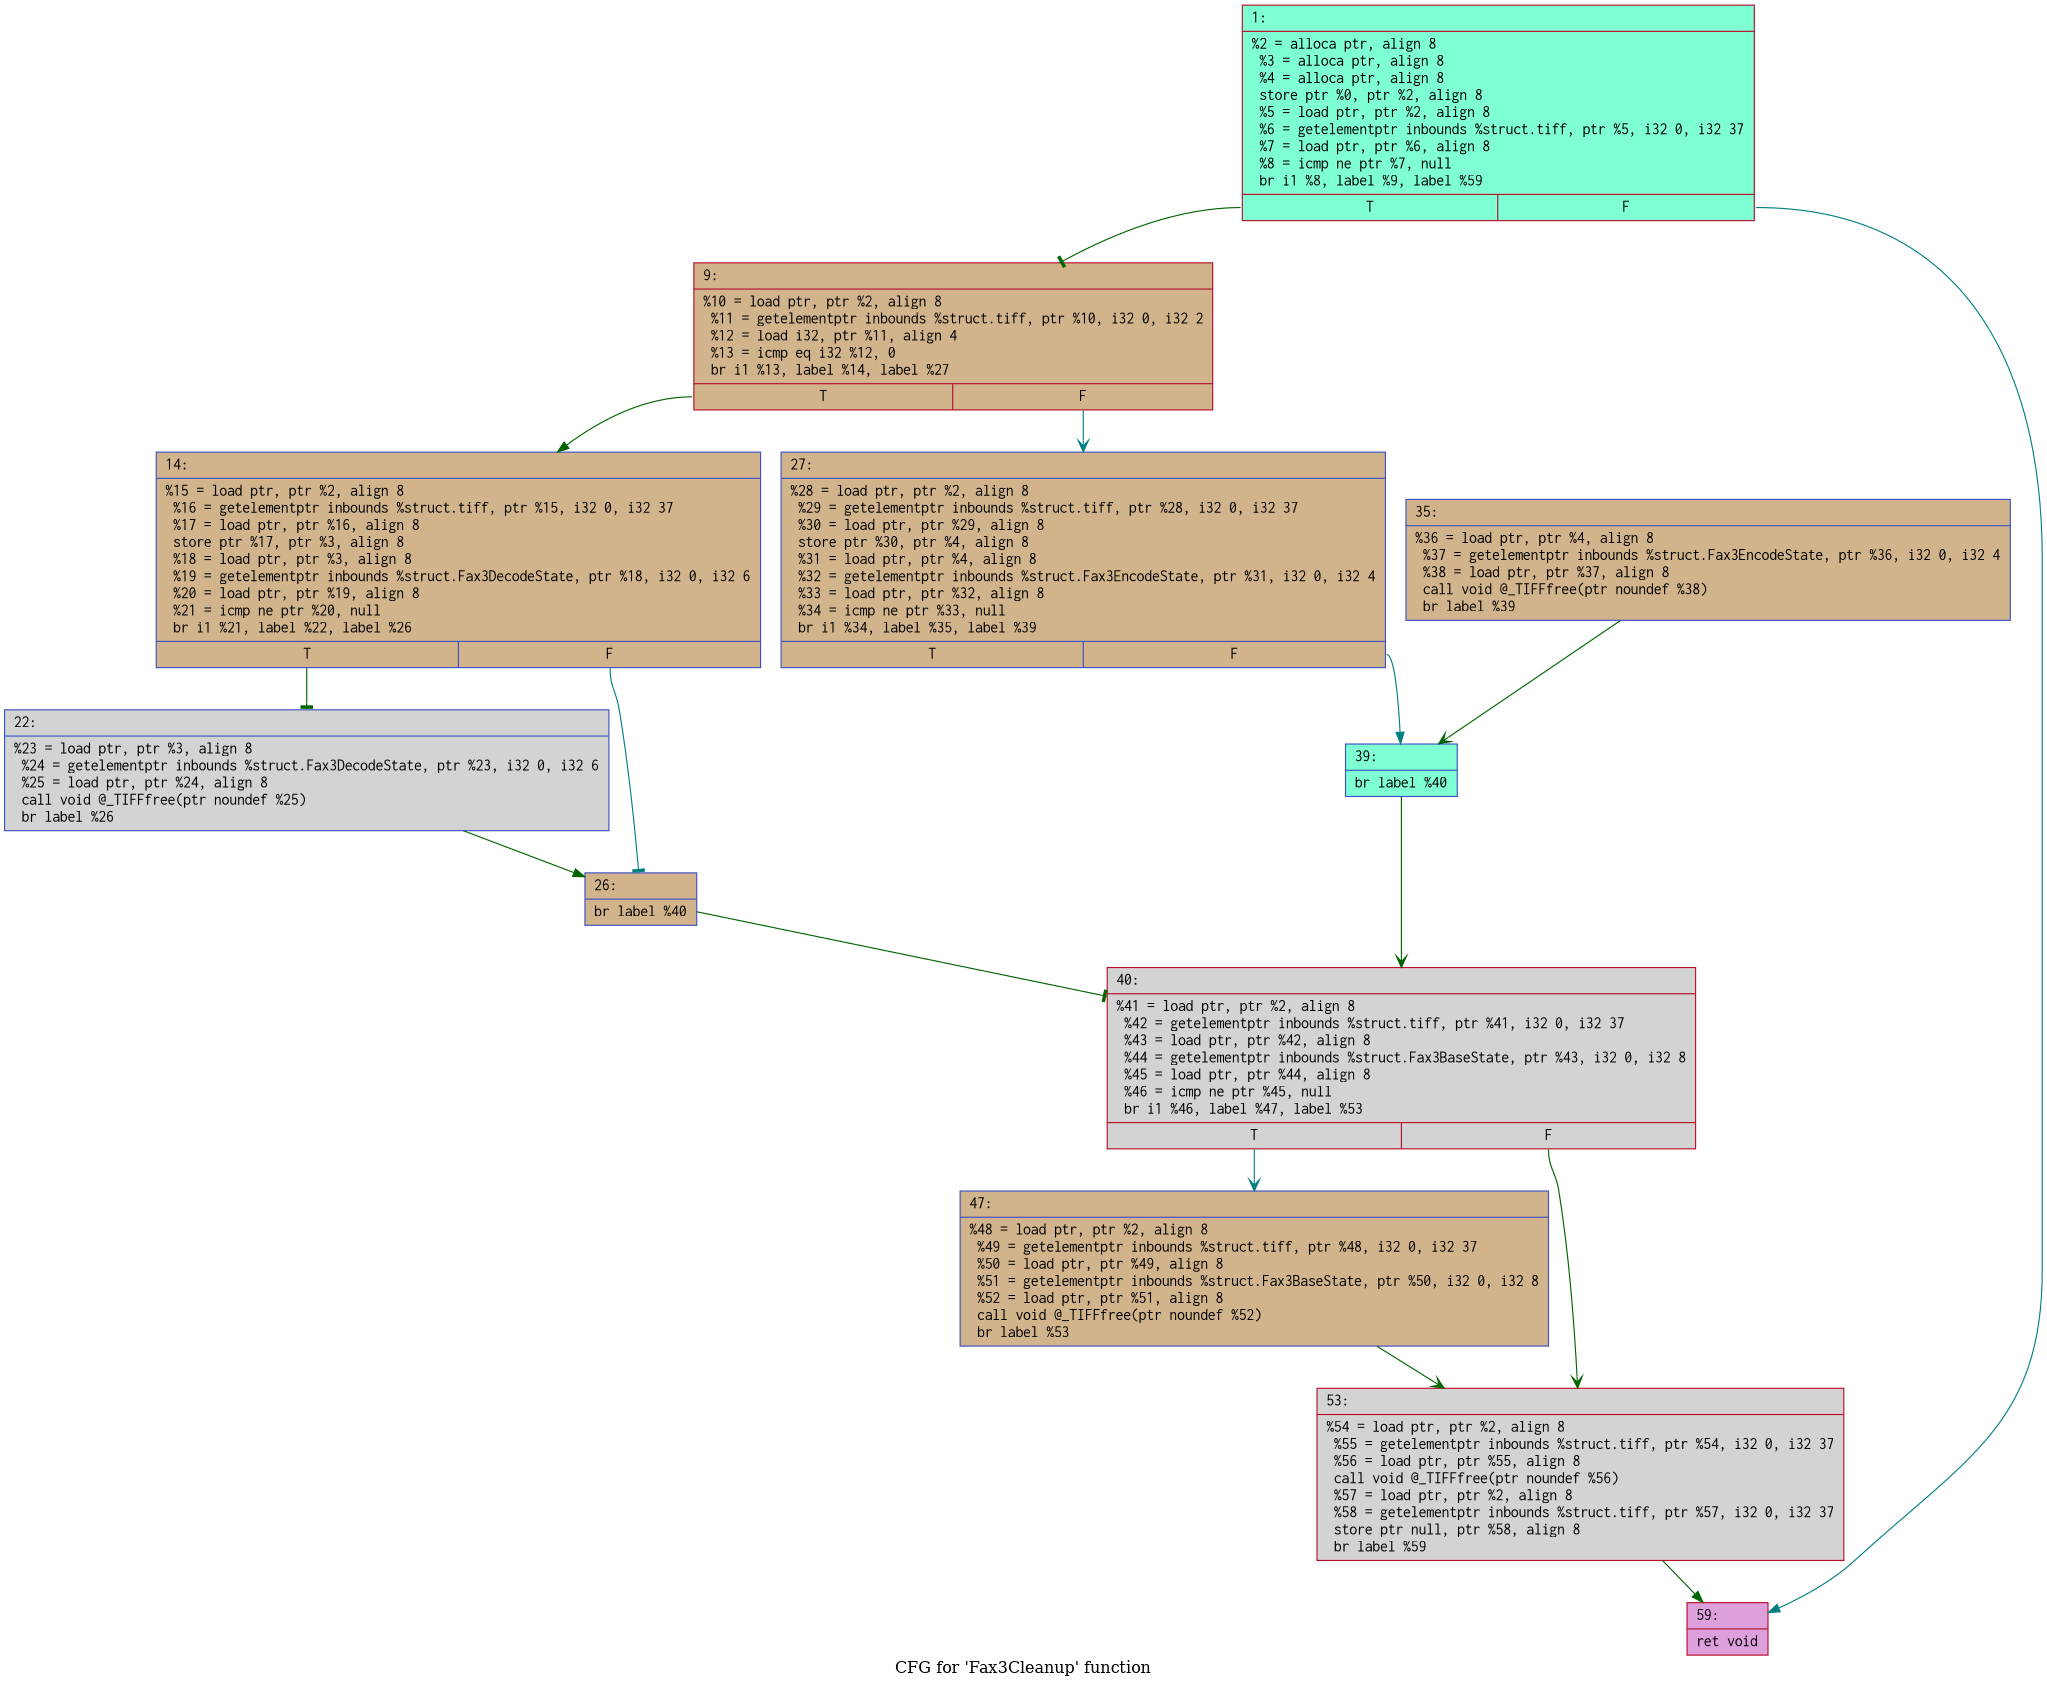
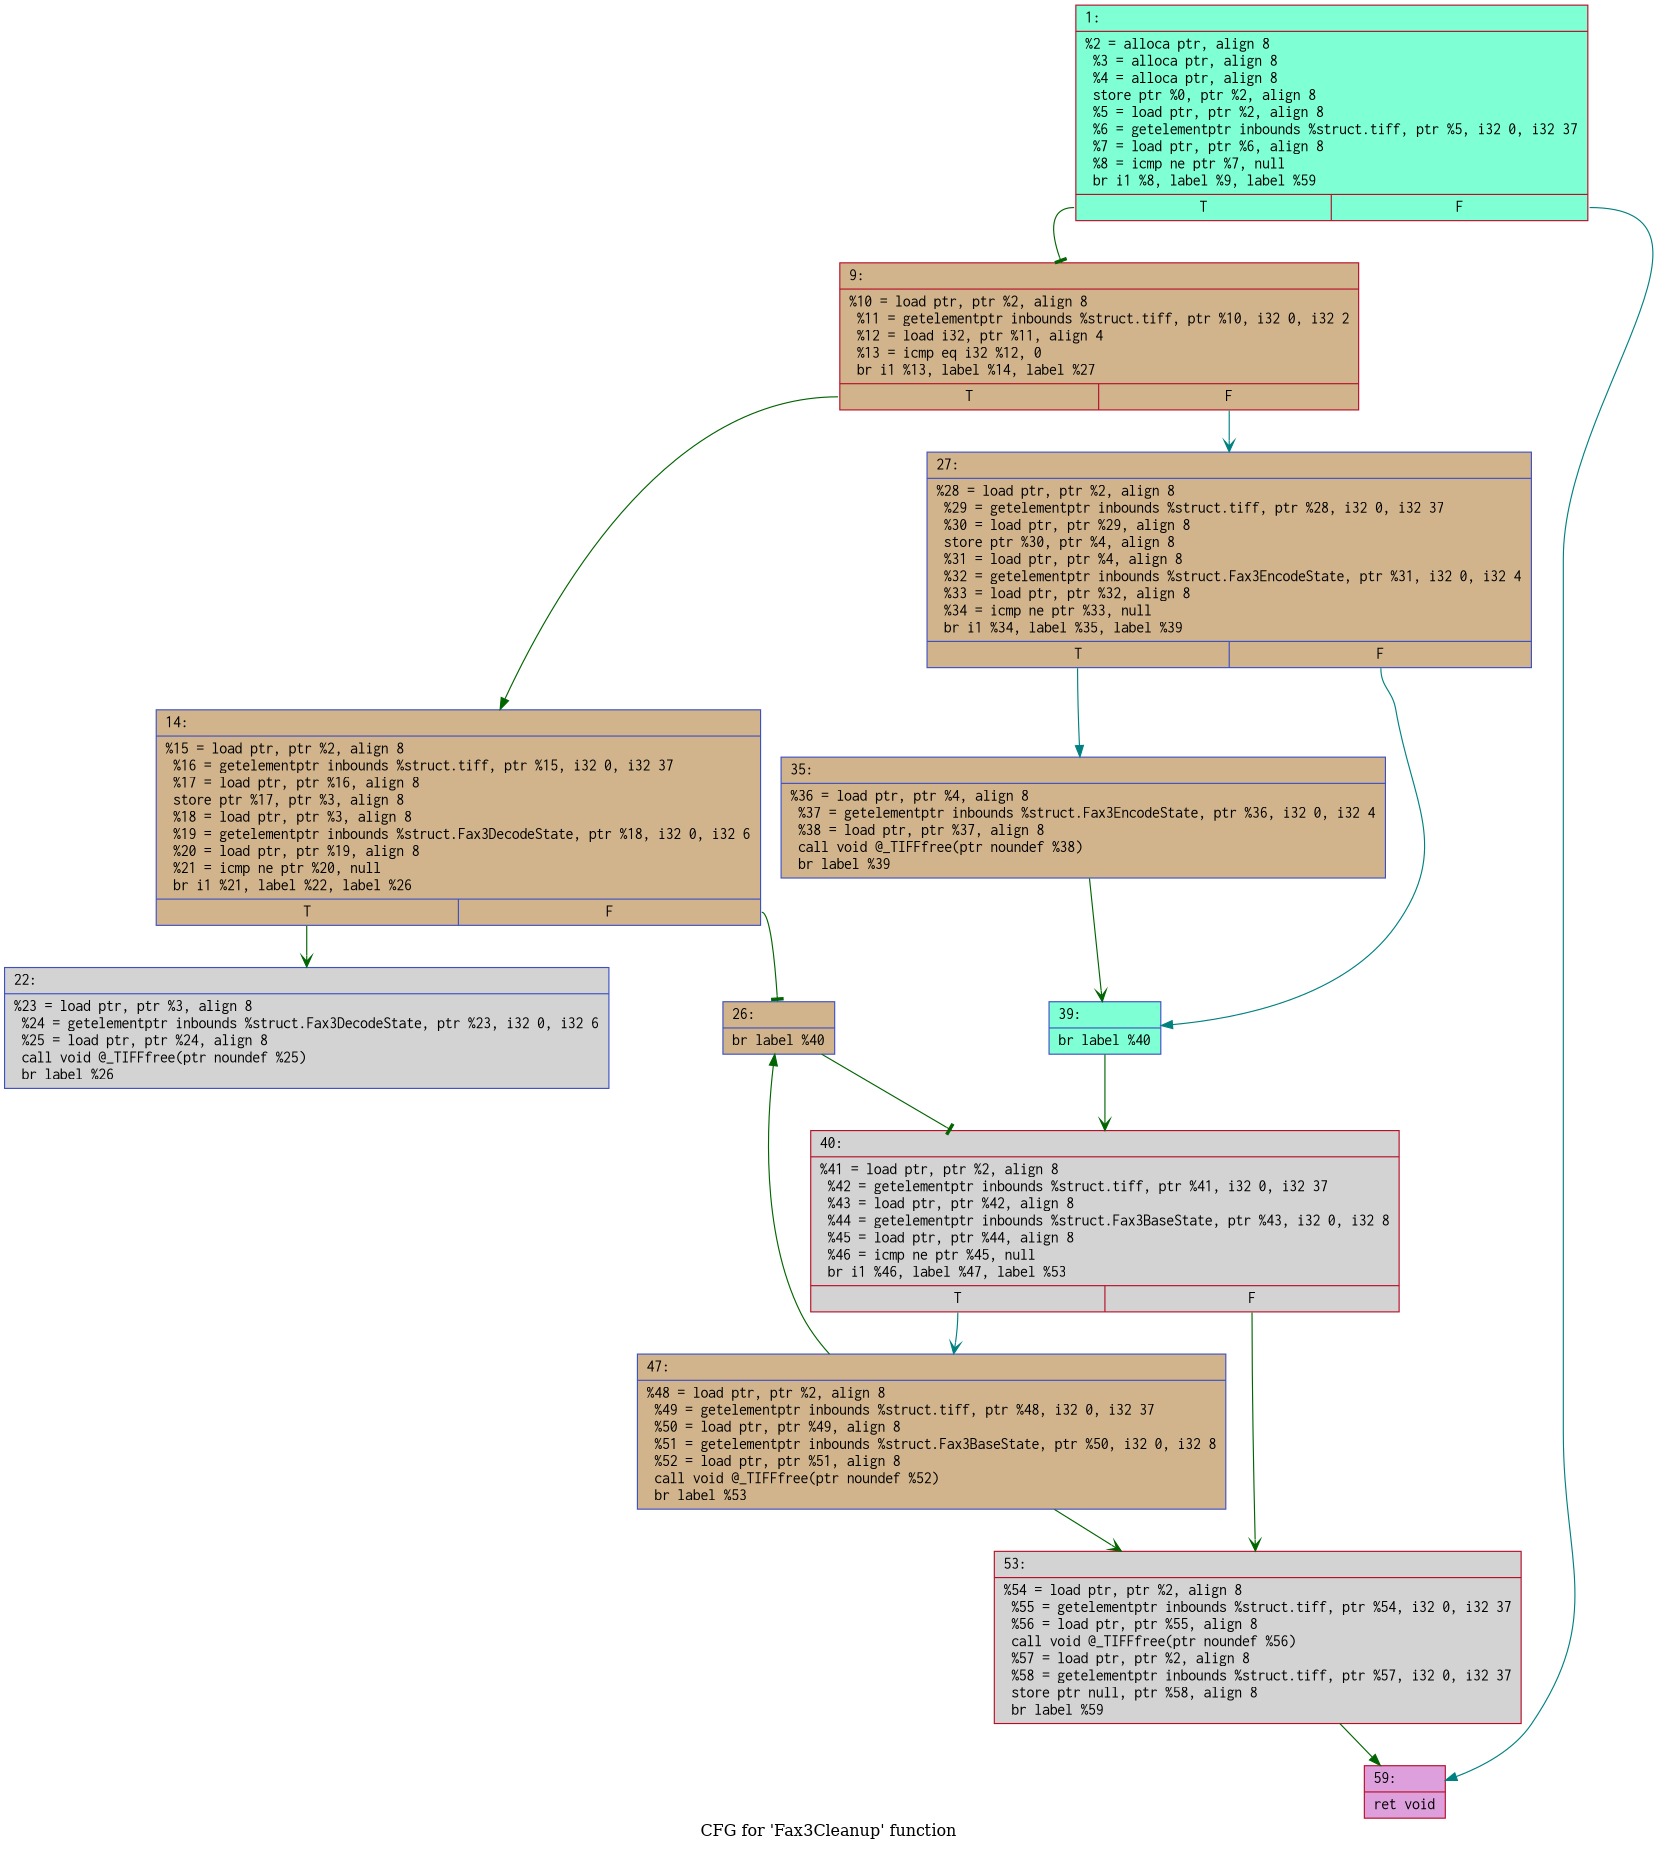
edge "14:" -> "22:": arrowhead tee -> vee
edge "27:" -> "35:": added
edge "14:" -> "26:": color teal -> darkgreen
edge "22:" -> "26:": now "47:" -> "26:"
